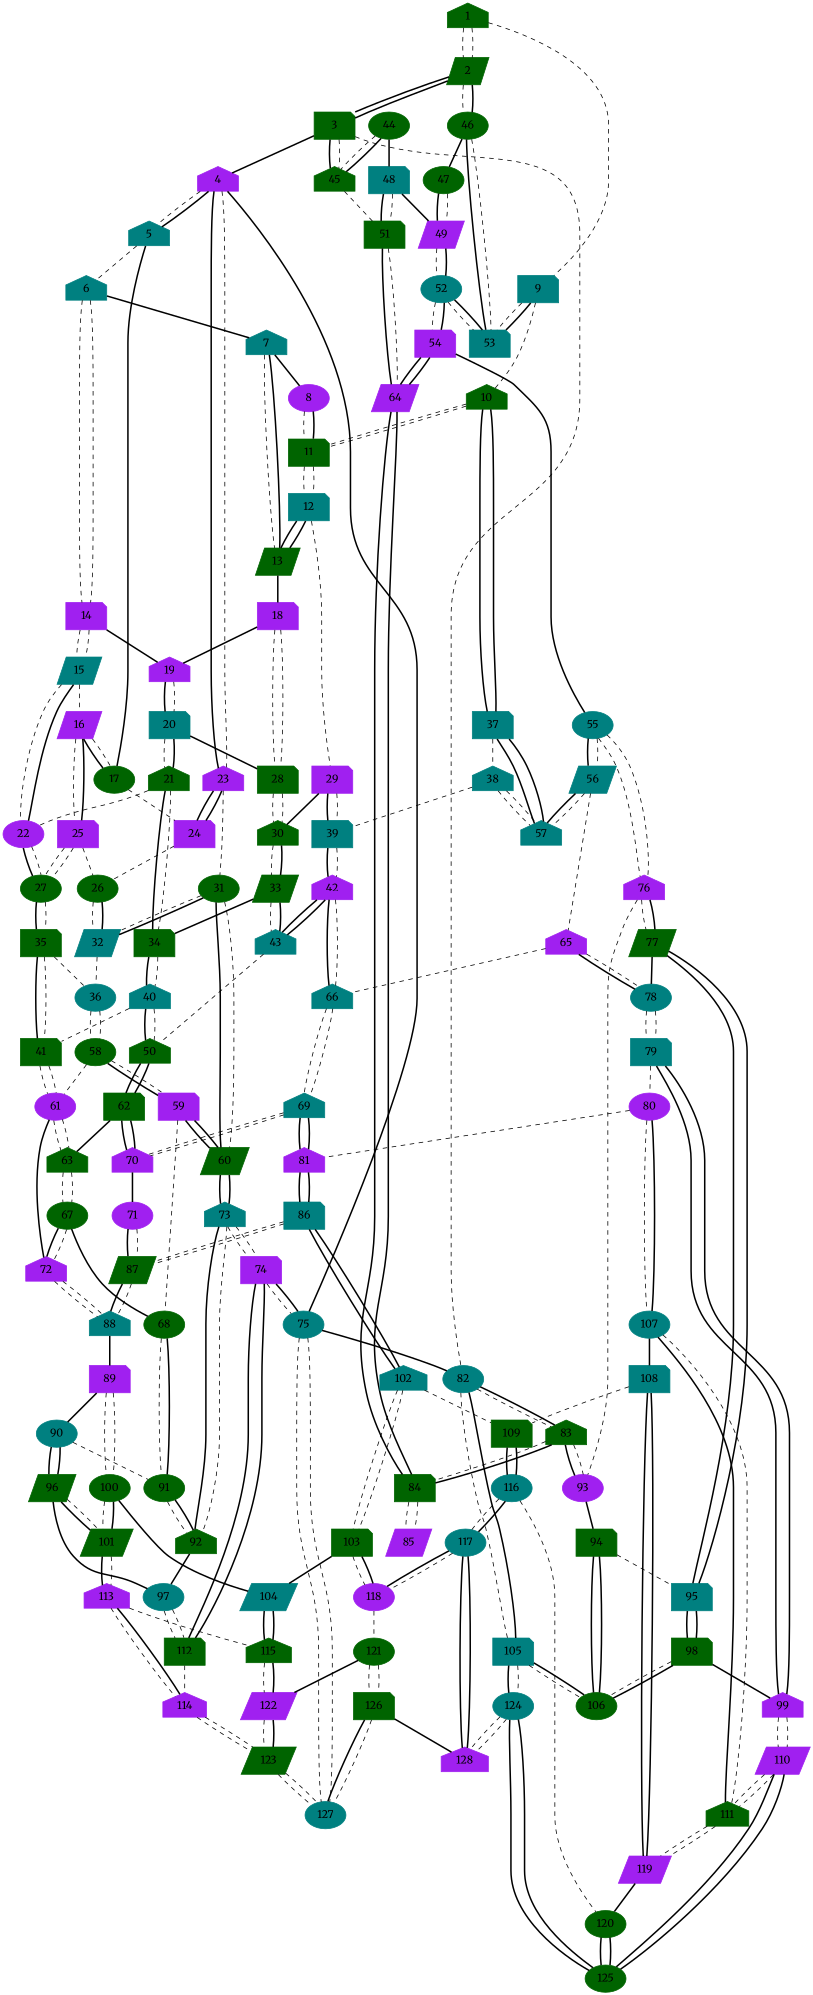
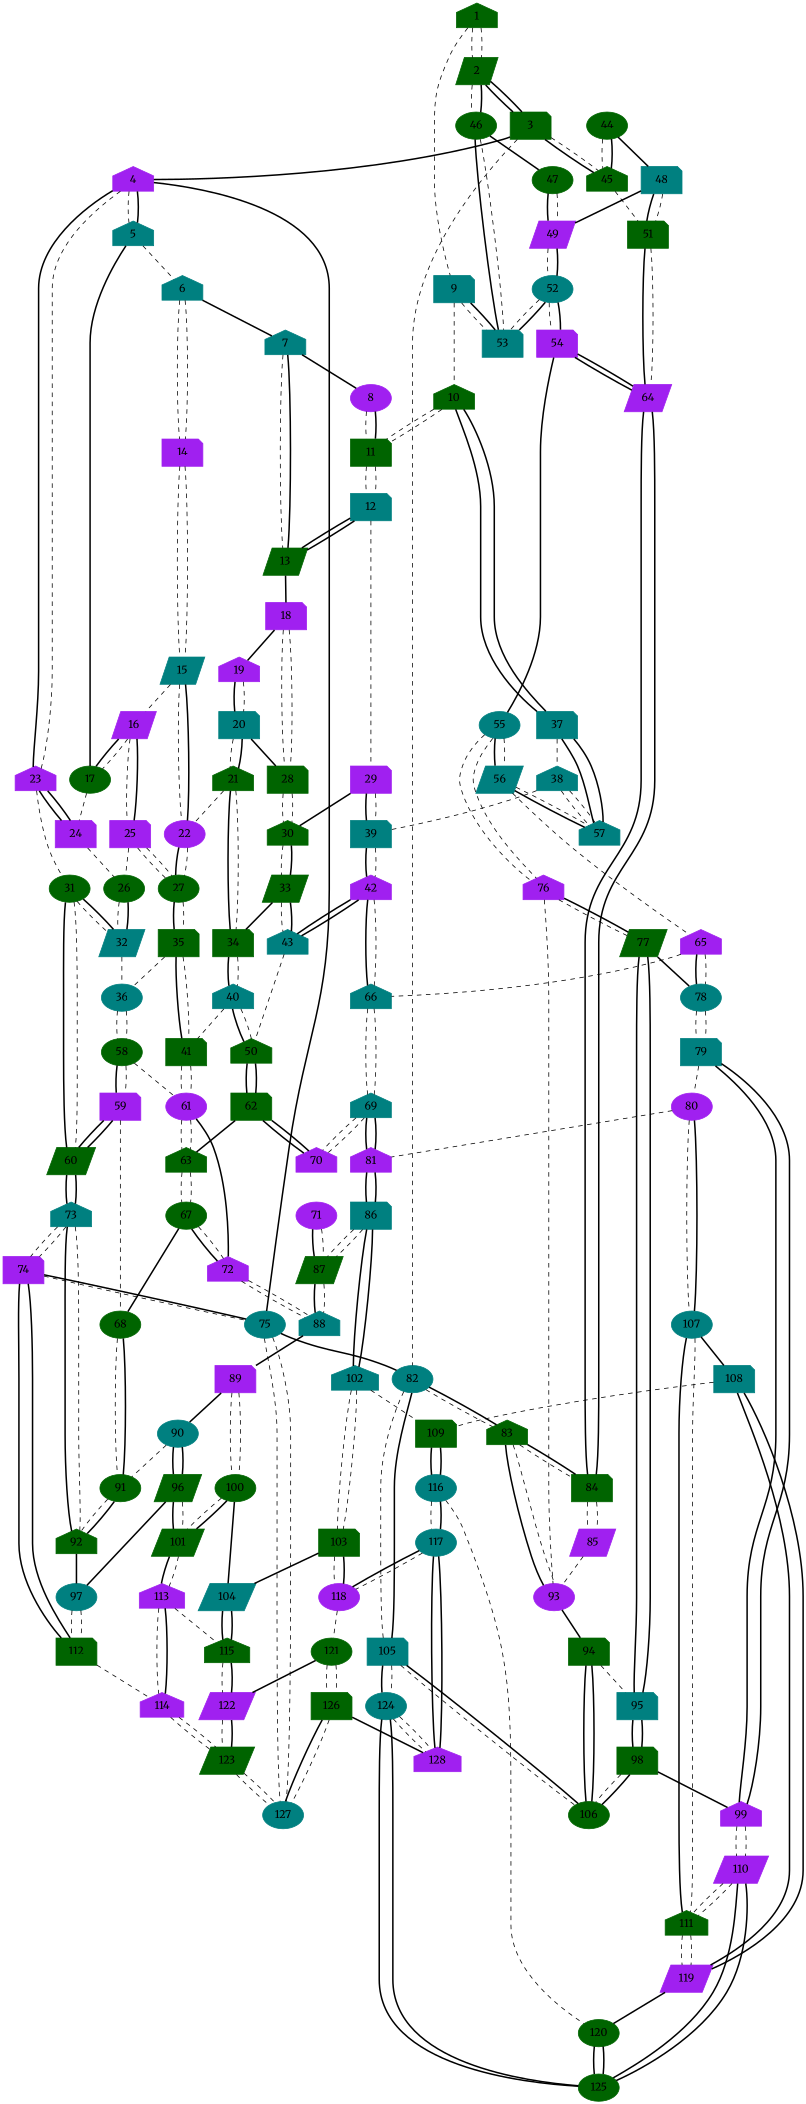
edge "14" -- "19": removed
edge "70" -- "71": removed
edge "85" -- "93": added
